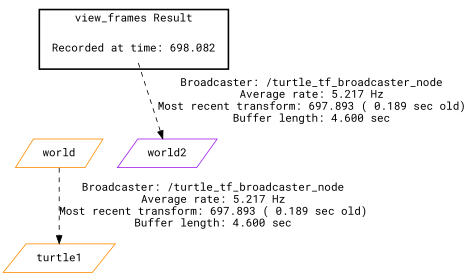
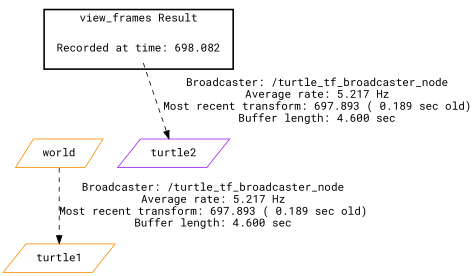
node "world2": label "world2" -> "turtle2"
